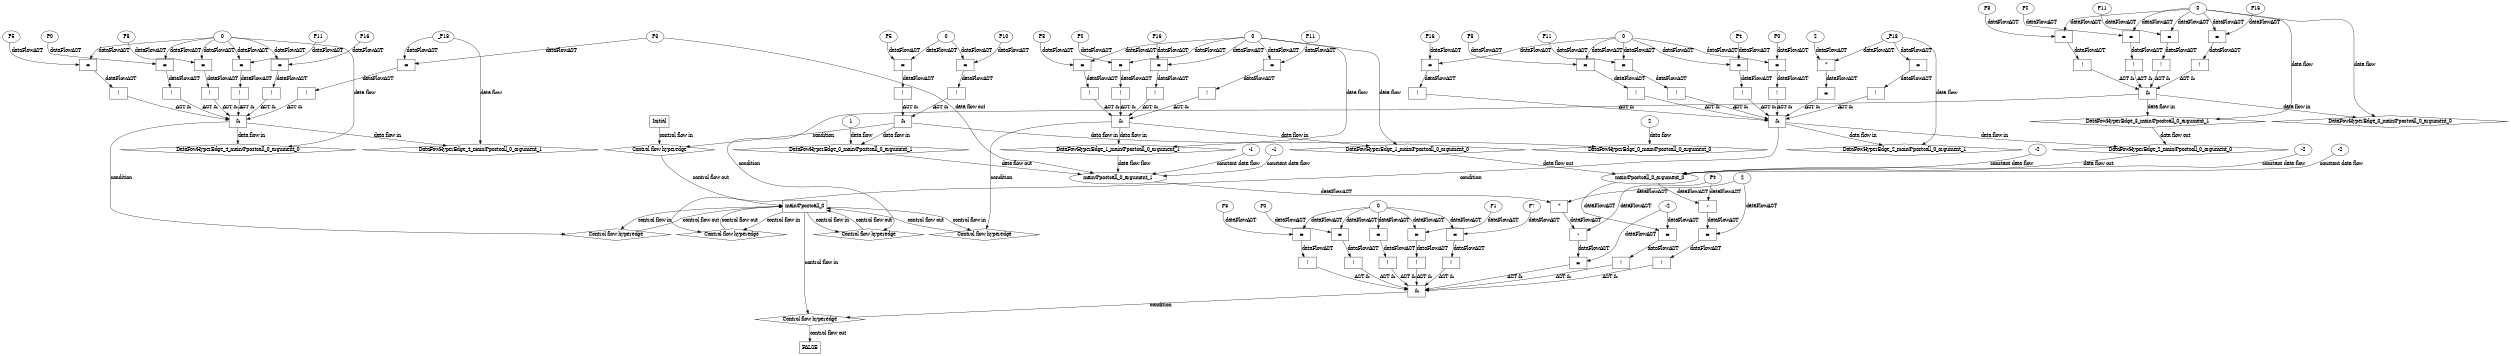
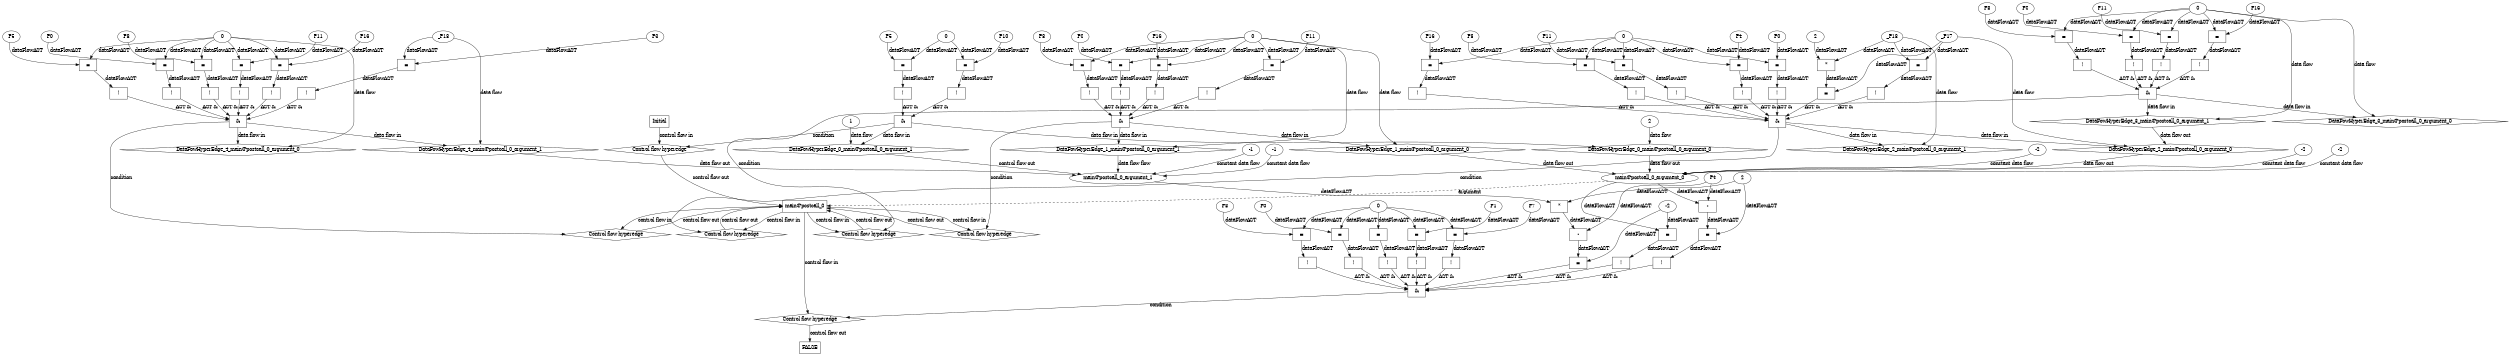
node "_P17": added
edge "P3" -> "main@postcall_0_argument_1": now "DataFowHyperEdge_4_main@postcall_0_argument_1" -> "main@postcall_0_argument_1"
edge "DataFowHyperEdge_0_main@postcall_0_argument_1" -> "main@postcall_0_argument_1": label "data flow out" -> "control flow out"
edge "DataFowHyperEdge_0_main@postcall_0_argument_0" -> "main@postcall_0_argument_0": added, label "data flow out"
edge "main@postcall_0_argument_0" -> "main@postcall_0": added, label "argument"
